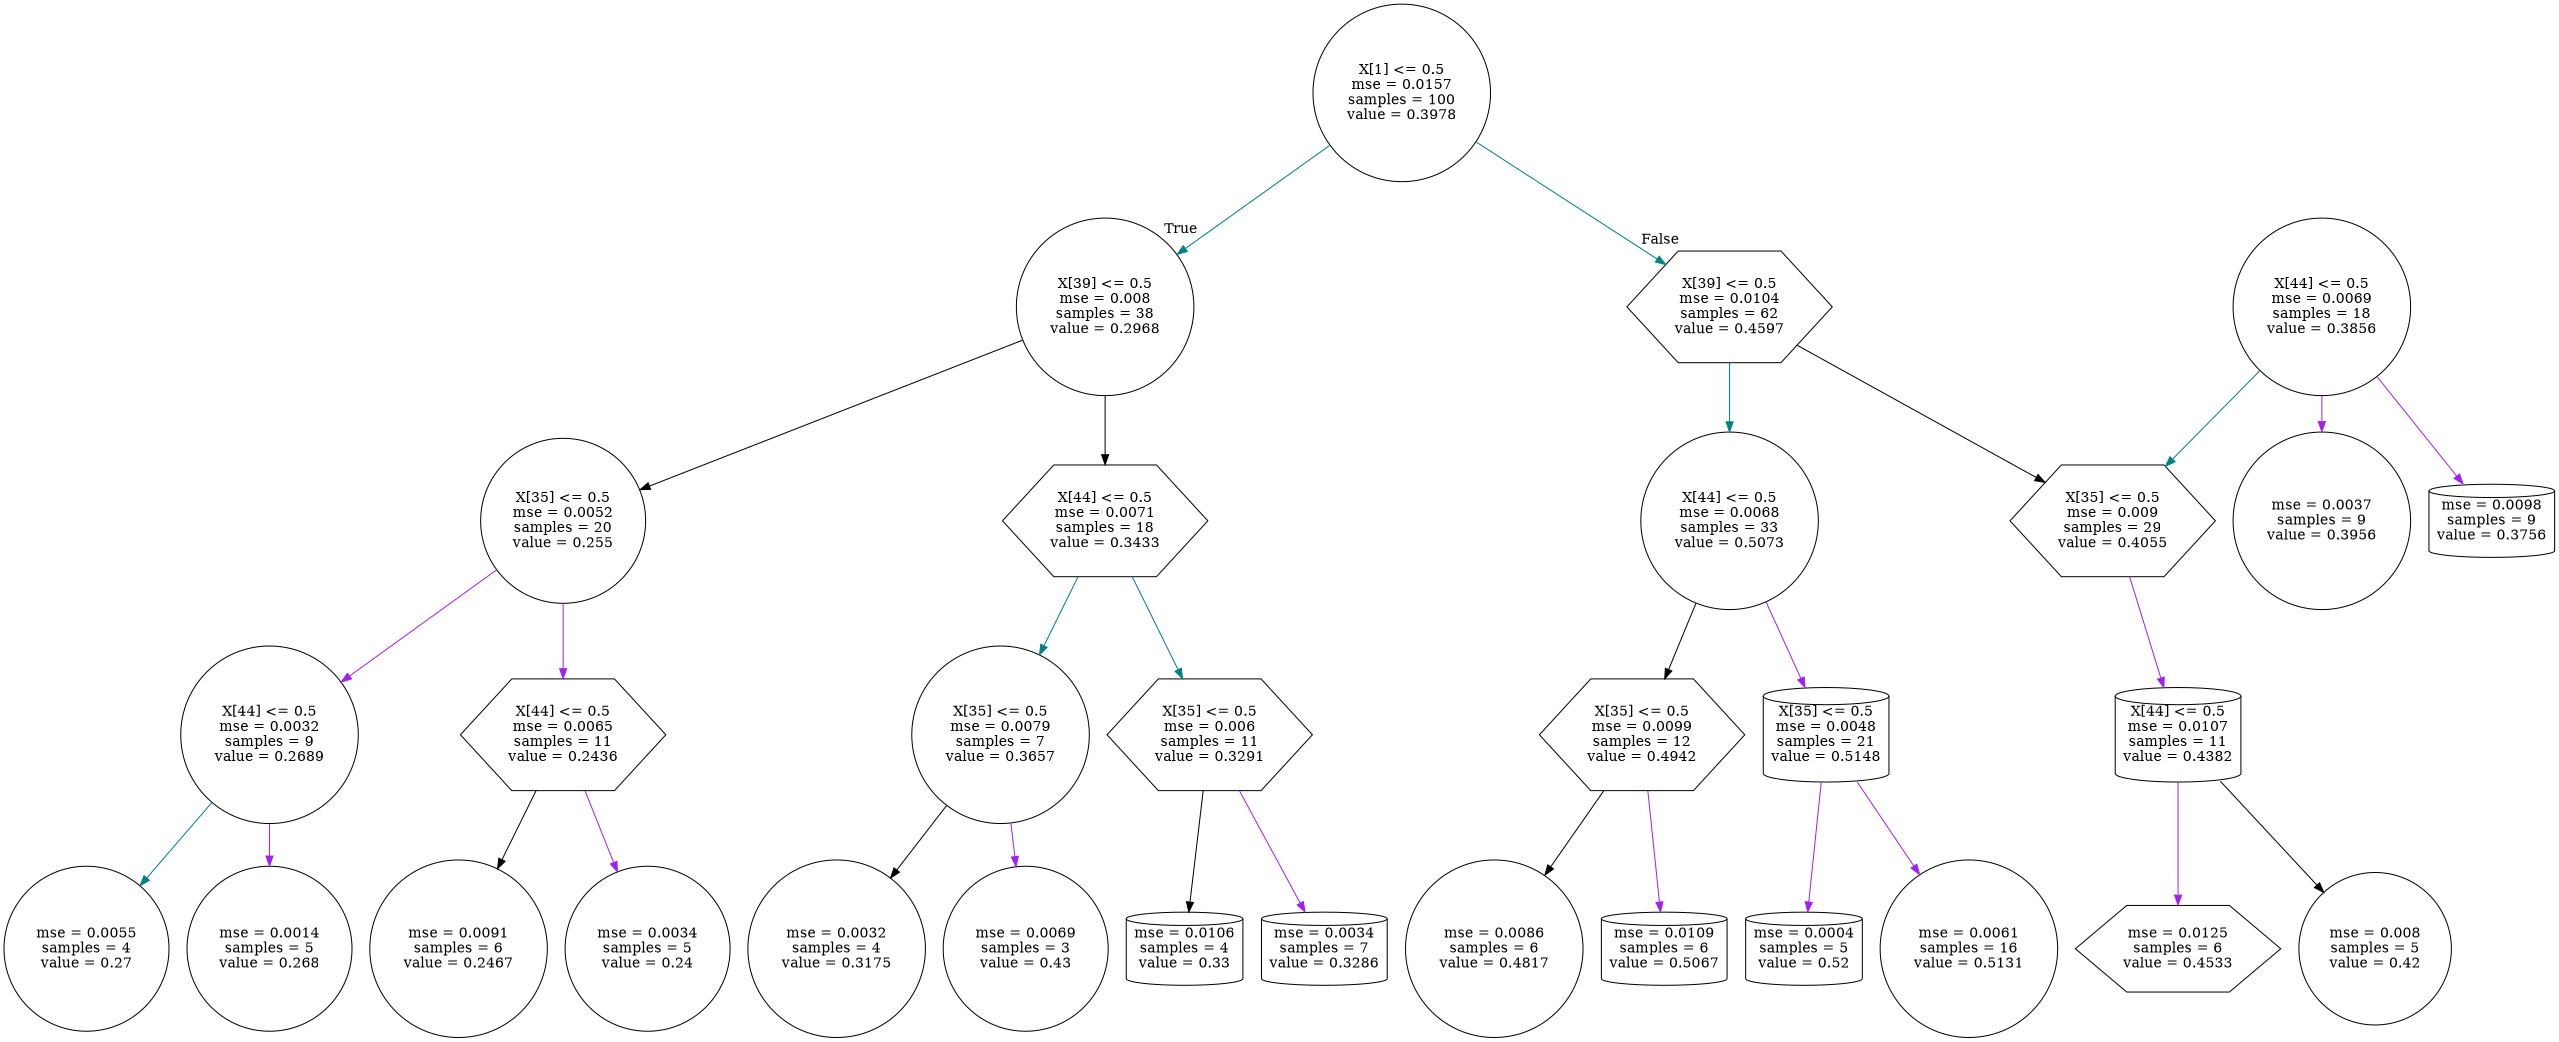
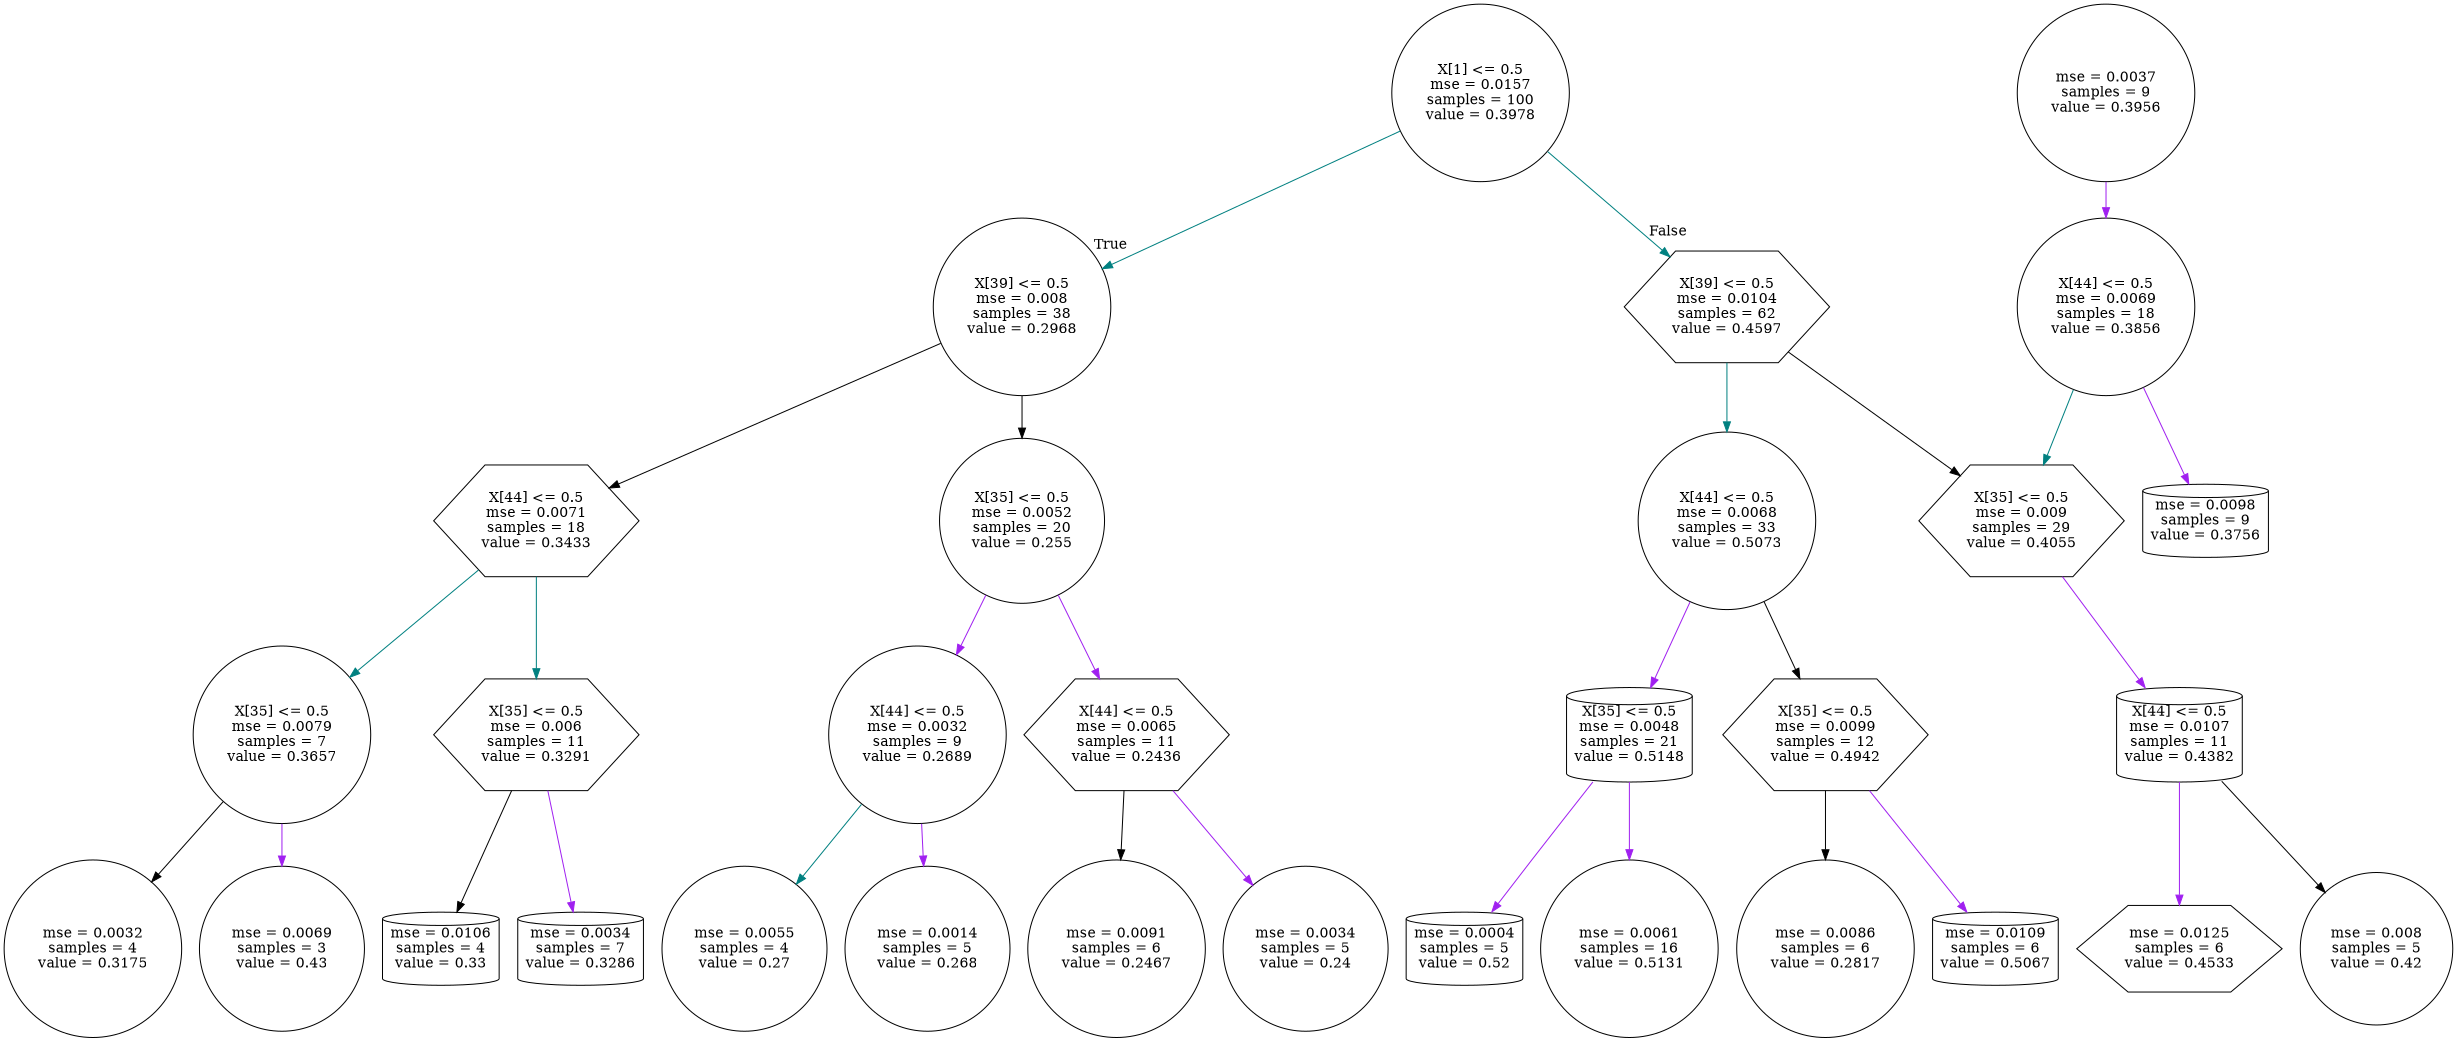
edge "X[44] <= 0.5 mse = 0.0069 samples = 18 value = 0.3856" -> "mse = 0.0037 samples = 9 value = 0.3956": reversed
node "mse = 0.0086 samples = 6 value = 0.4817": label "mse = 0.0086 samples = 6 value = 0.4817" -> "mse = 0.0086 samples = 6 value = 0.2817"
